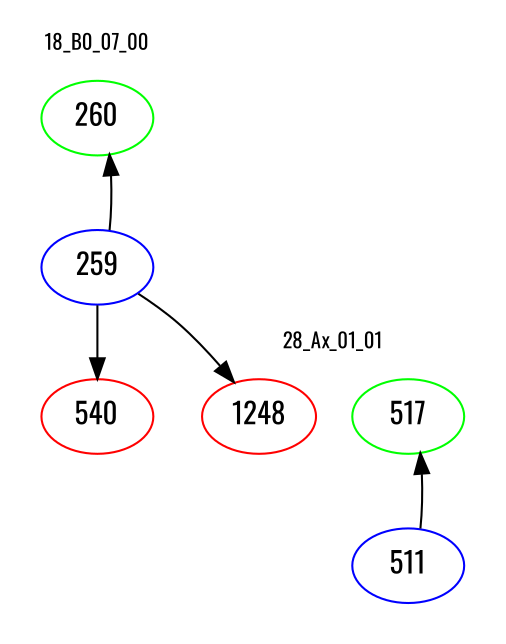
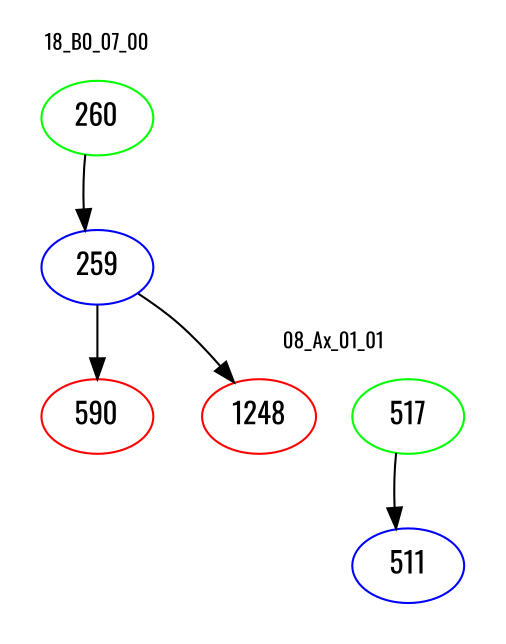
edge "259" -> "260": reversed
cluster "28_Ax_01_01": label "28_Ax_01_01" -> "08_Ax_01_01"
node "540": label "540" -> "590"
edge "511" -> "517": reversed
